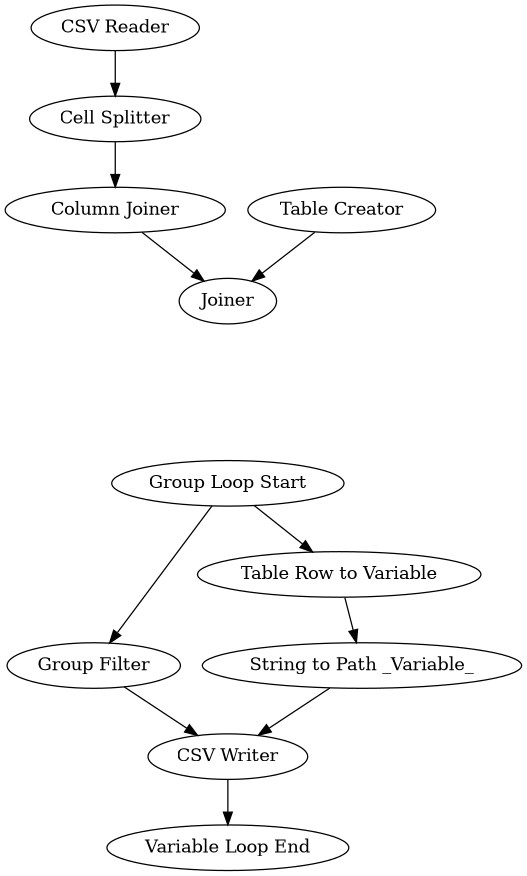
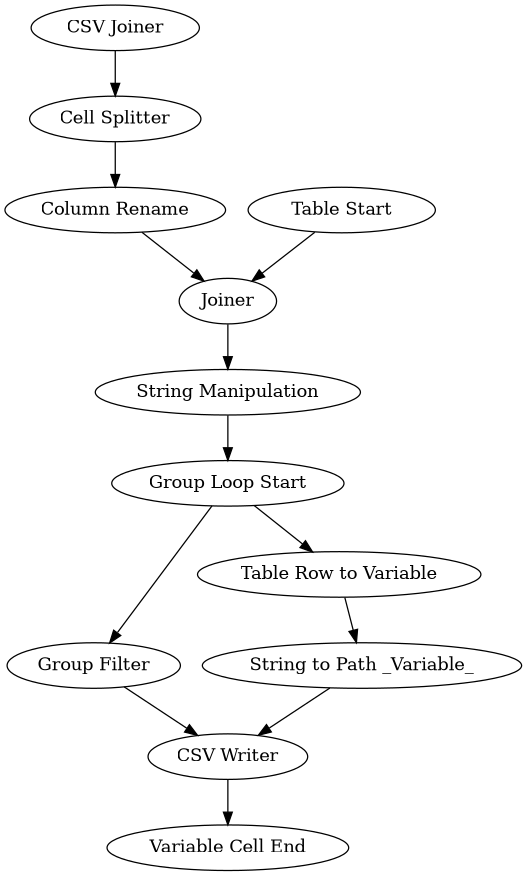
node "CSV Reader": label "CSV Reader" -> "CSV Joiner"
node "Column Joiner": label "Column Joiner" -> "Column Rename"
node "Table Creator": label "Table Creator" -> "Table Start"
node "String Manipulation": added
node "Variable Loop End": label "Variable Loop End" -> "Variable Cell End"
